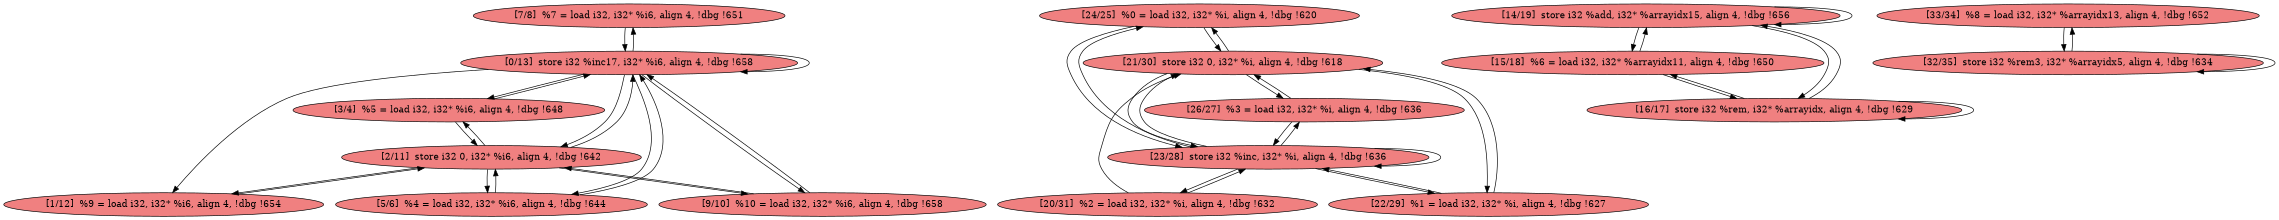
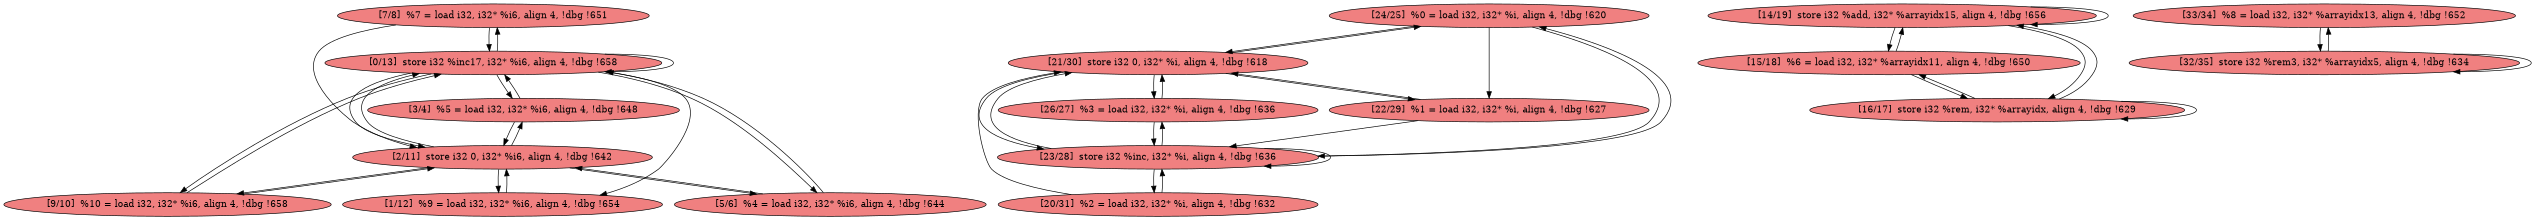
edge "[7/8]  %7 = load i32, i32* %i6, align 4, !dbg !651" -> "[2/11]  store i32 0, i32* %i6, align 4, !dbg !642": added
edge "[23/28]  store i32 %inc, i32* %i, align 4, !dbg !636" -> "[22/29]  %1 = load i32, i32* %i, align 4, !dbg !627": now "[24/25]  %0 = load i32, i32* %i, align 4, !dbg !620" -> "[22/29]  %1 = load i32, i32* %i, align 4, !dbg !627"
